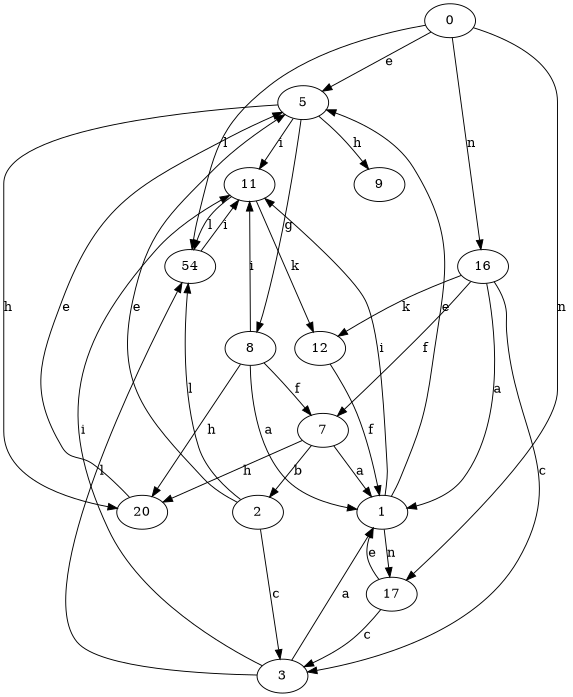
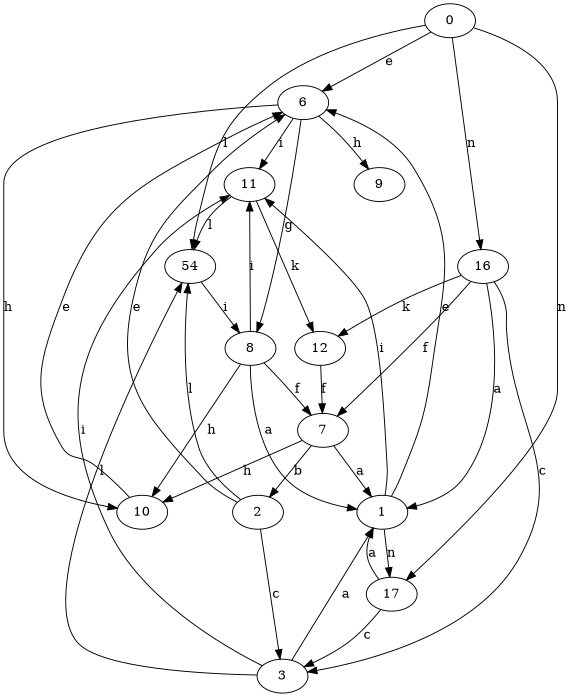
node "5": label "5" -> "6"
edge "54" -> "11": now "54" -> "8"
edge "12" -> "1": now "12" -> "7"
node "20": label "20" -> "10"
edge "17" -> "1": label "e" -> "a"
